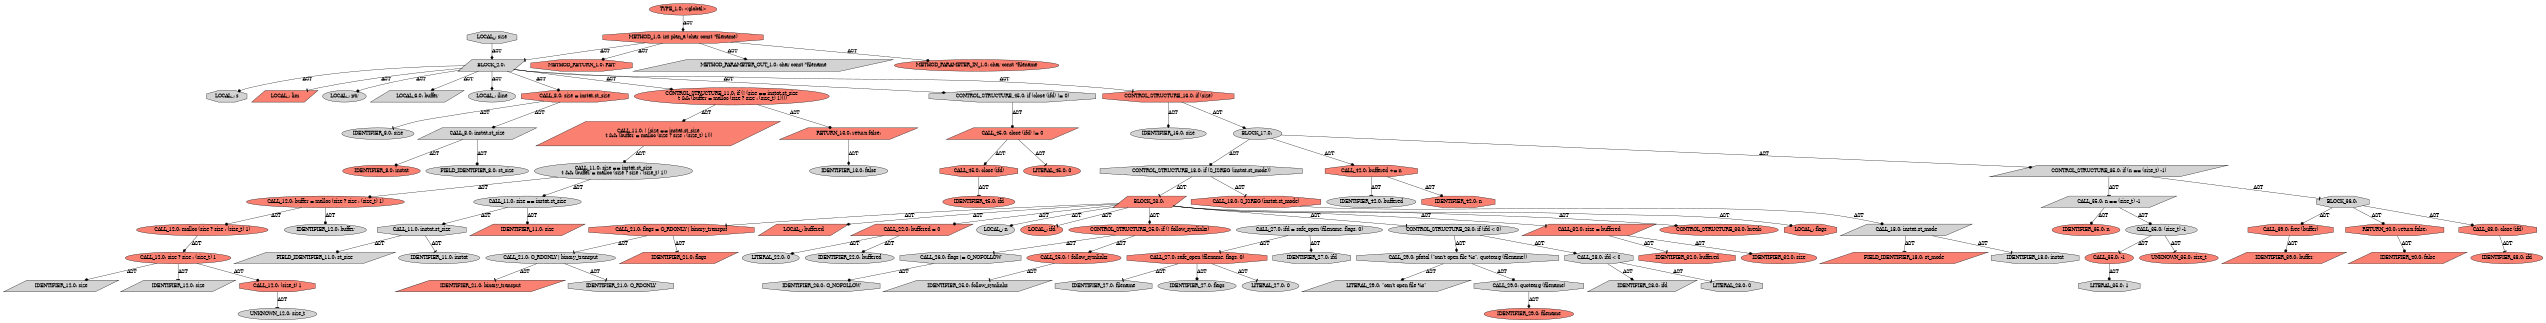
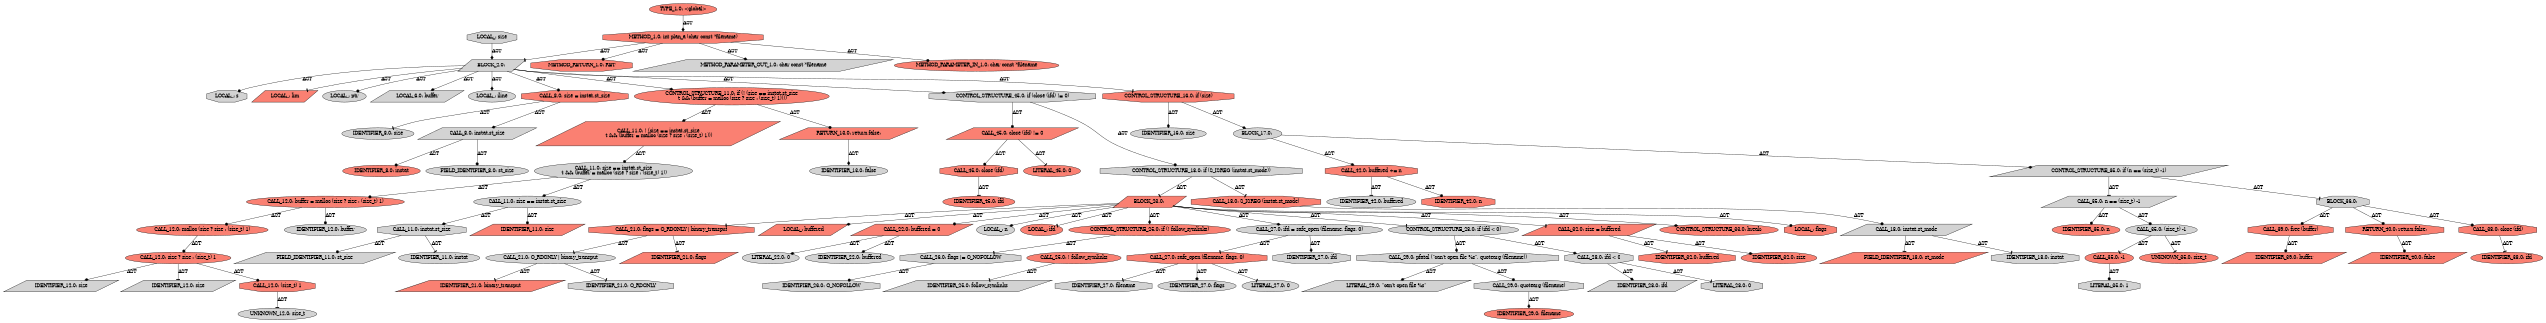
edge "CALL_45.0: close (ifd) != 0" -> "CALL_45.0: close (ifd)": arrowhead diamond -> dot
edge "BLOCK_17.0:" -> "CONTROL_STRUCTURE_18.0: if (S_ISREG (instat.st_mode))": now "CONTROL_STRUCTURE_45.0: if (close (ifd) != 0)" -> "CONTROL_STRUCTURE_18.0: if (S_ISREG (instat.st_mode))"
edge "BLOCK_23.0:" -> "CALL_27.0: ifd = safe_open (filename, flags, 0)": added, label "AST"
edge "CALL_12.0: malloc (size ? size : (size_t) 1)" -> "CALL_12.0: size ? size : (size_t) 1": arrowhead diamond -> dot
edge "CONTROL_STRUCTURE_25.0: if (! follow_symlinks)" -> "CALL_25.0: ! follow_symlinks": removed, label "AST"
